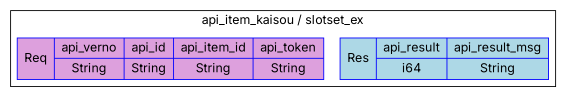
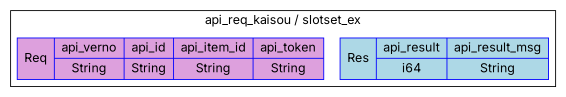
cluster "api_item_kaisou / slotset_ex": label "api_item_kaisou / slotset_ex" -> "api_req_kaisou / slotset_ex"
